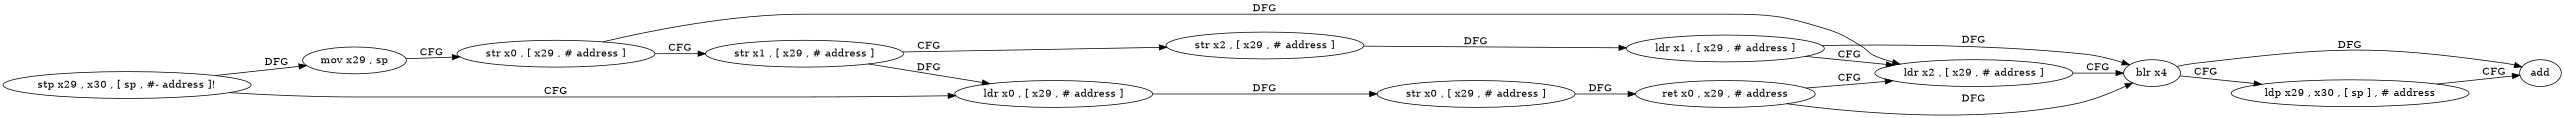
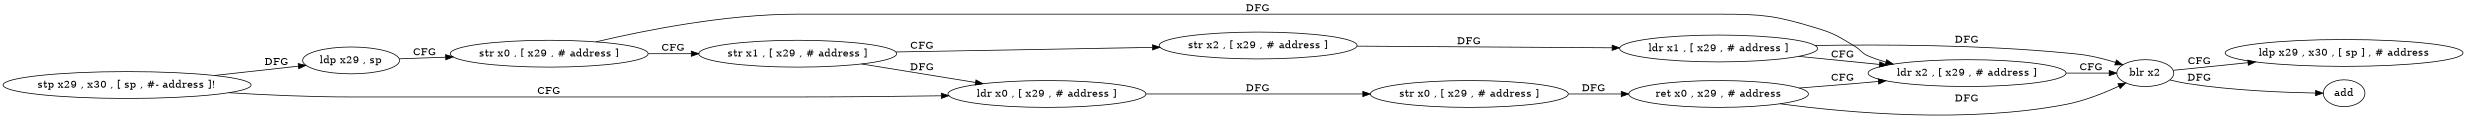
node "mov x29 , sp": label "mov x29 , sp" -> "ldp x29 , sp"
node "blr x4": label "blr x4" -> "blr x2"
edge "ldp x29 , x30 , [ sp ] , # address" -> "add": removed, label "CFG"
